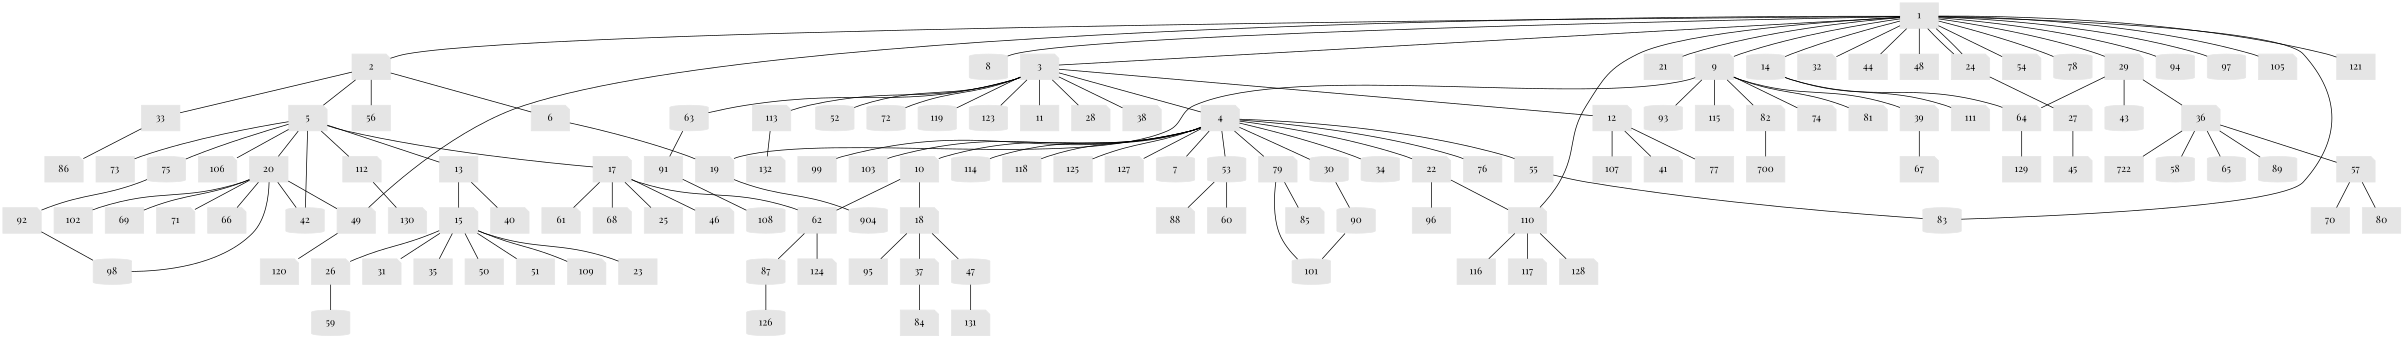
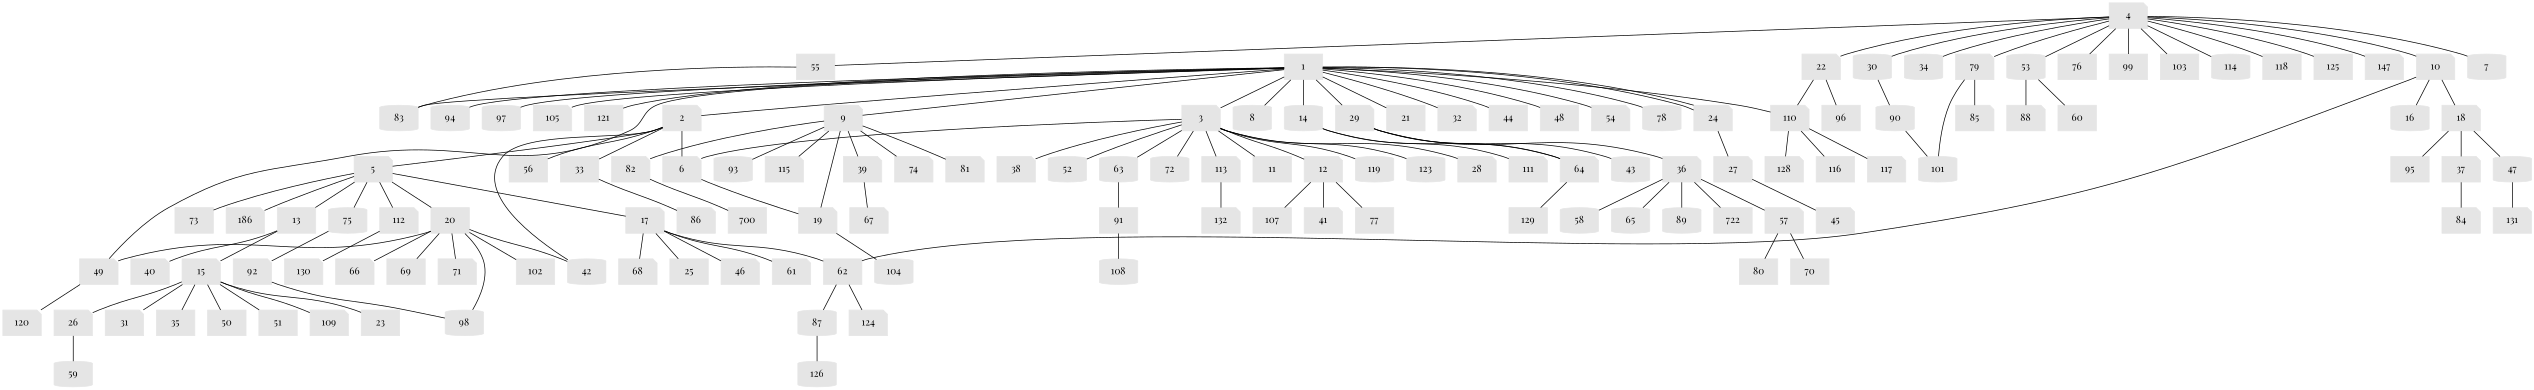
edge "3" -- "4": now "3" -- "6"
node "16": added
node "106": label "106" -> "186"
edge "5" -- "42": now "2" -- "42"
node "127": label "127" -> "147"
node "904": label "904" -> "104"
